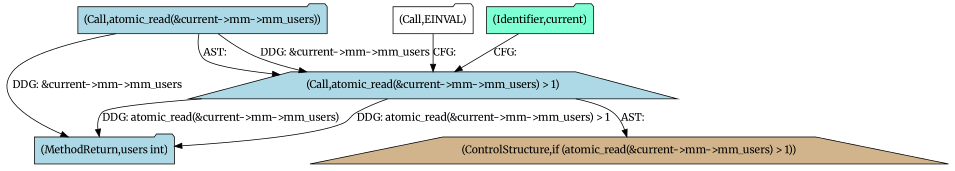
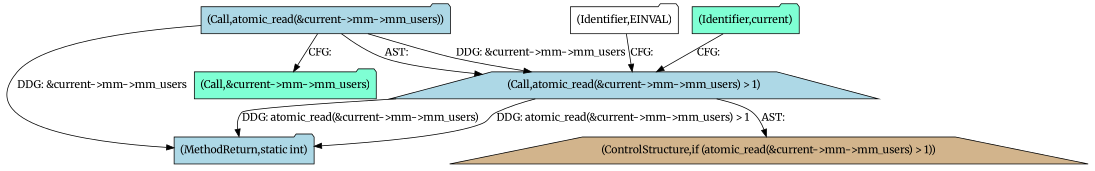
node "(Call,EINVAL)": label "(Call,EINVAL)" -> "(Identifier,EINVAL)"
node "(Call,&current->mm->mm_users)": added
node "(MethodReturn,users int)": label "(MethodReturn,users int)" -> "(MethodReturn,static int)"
